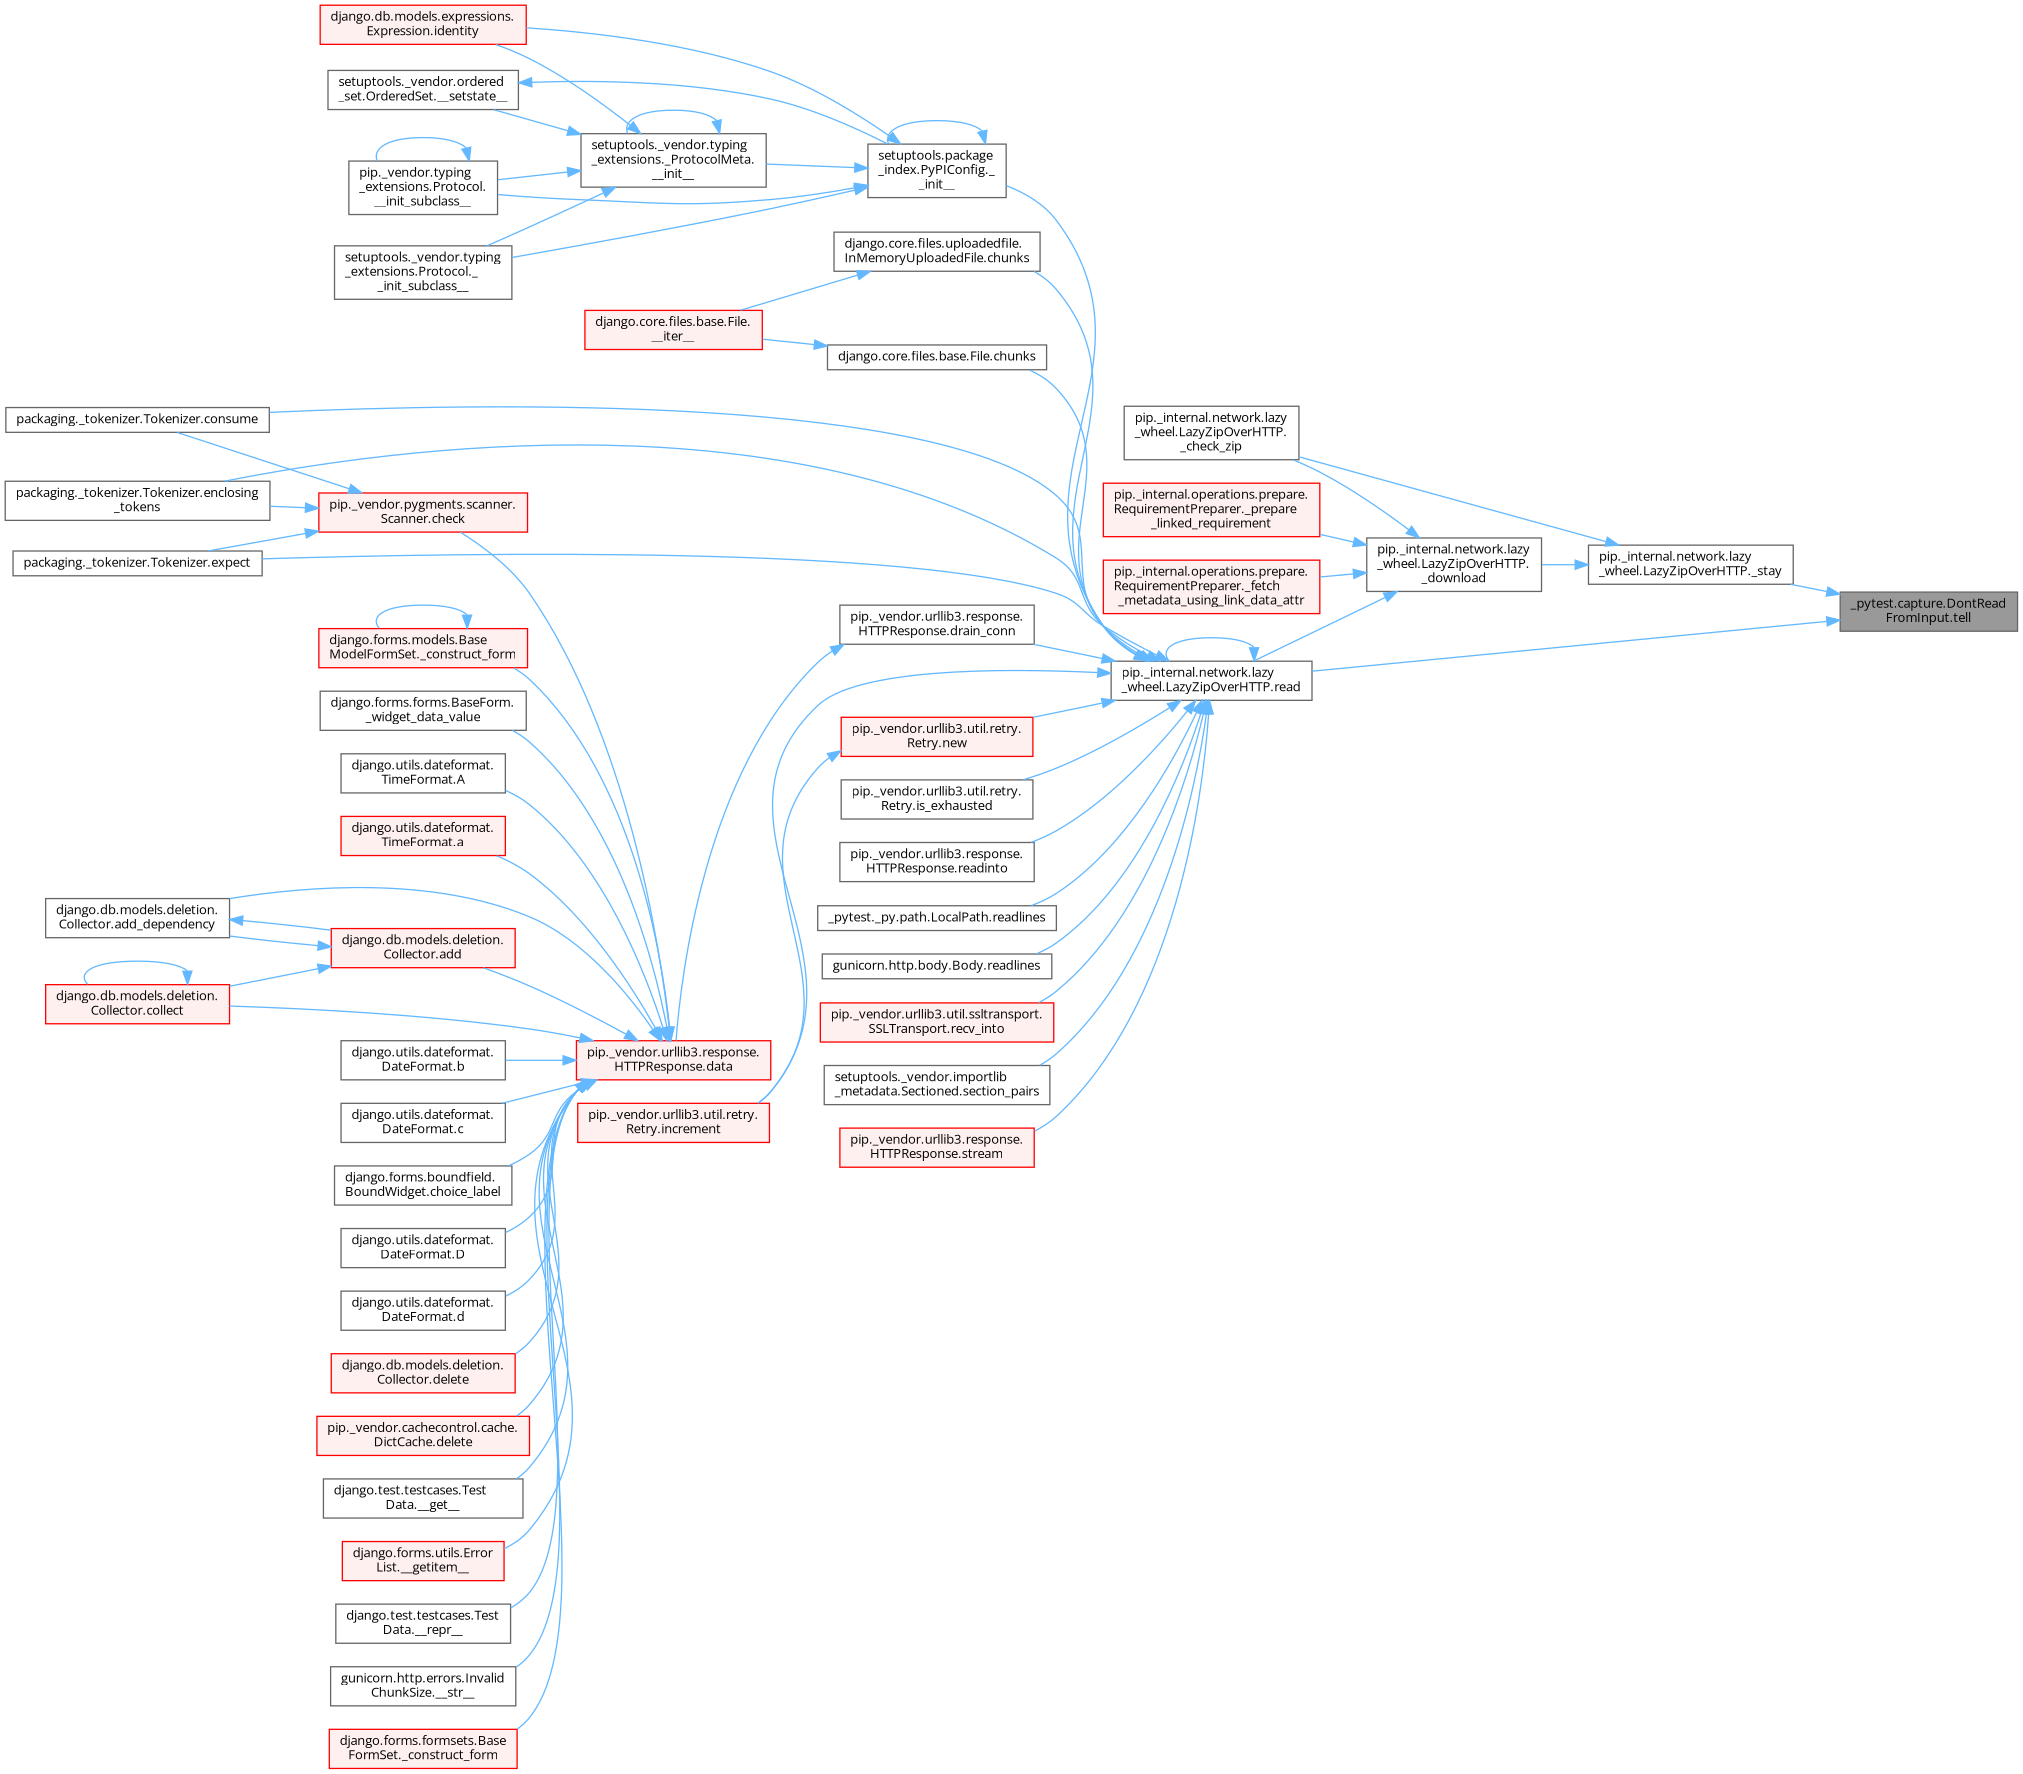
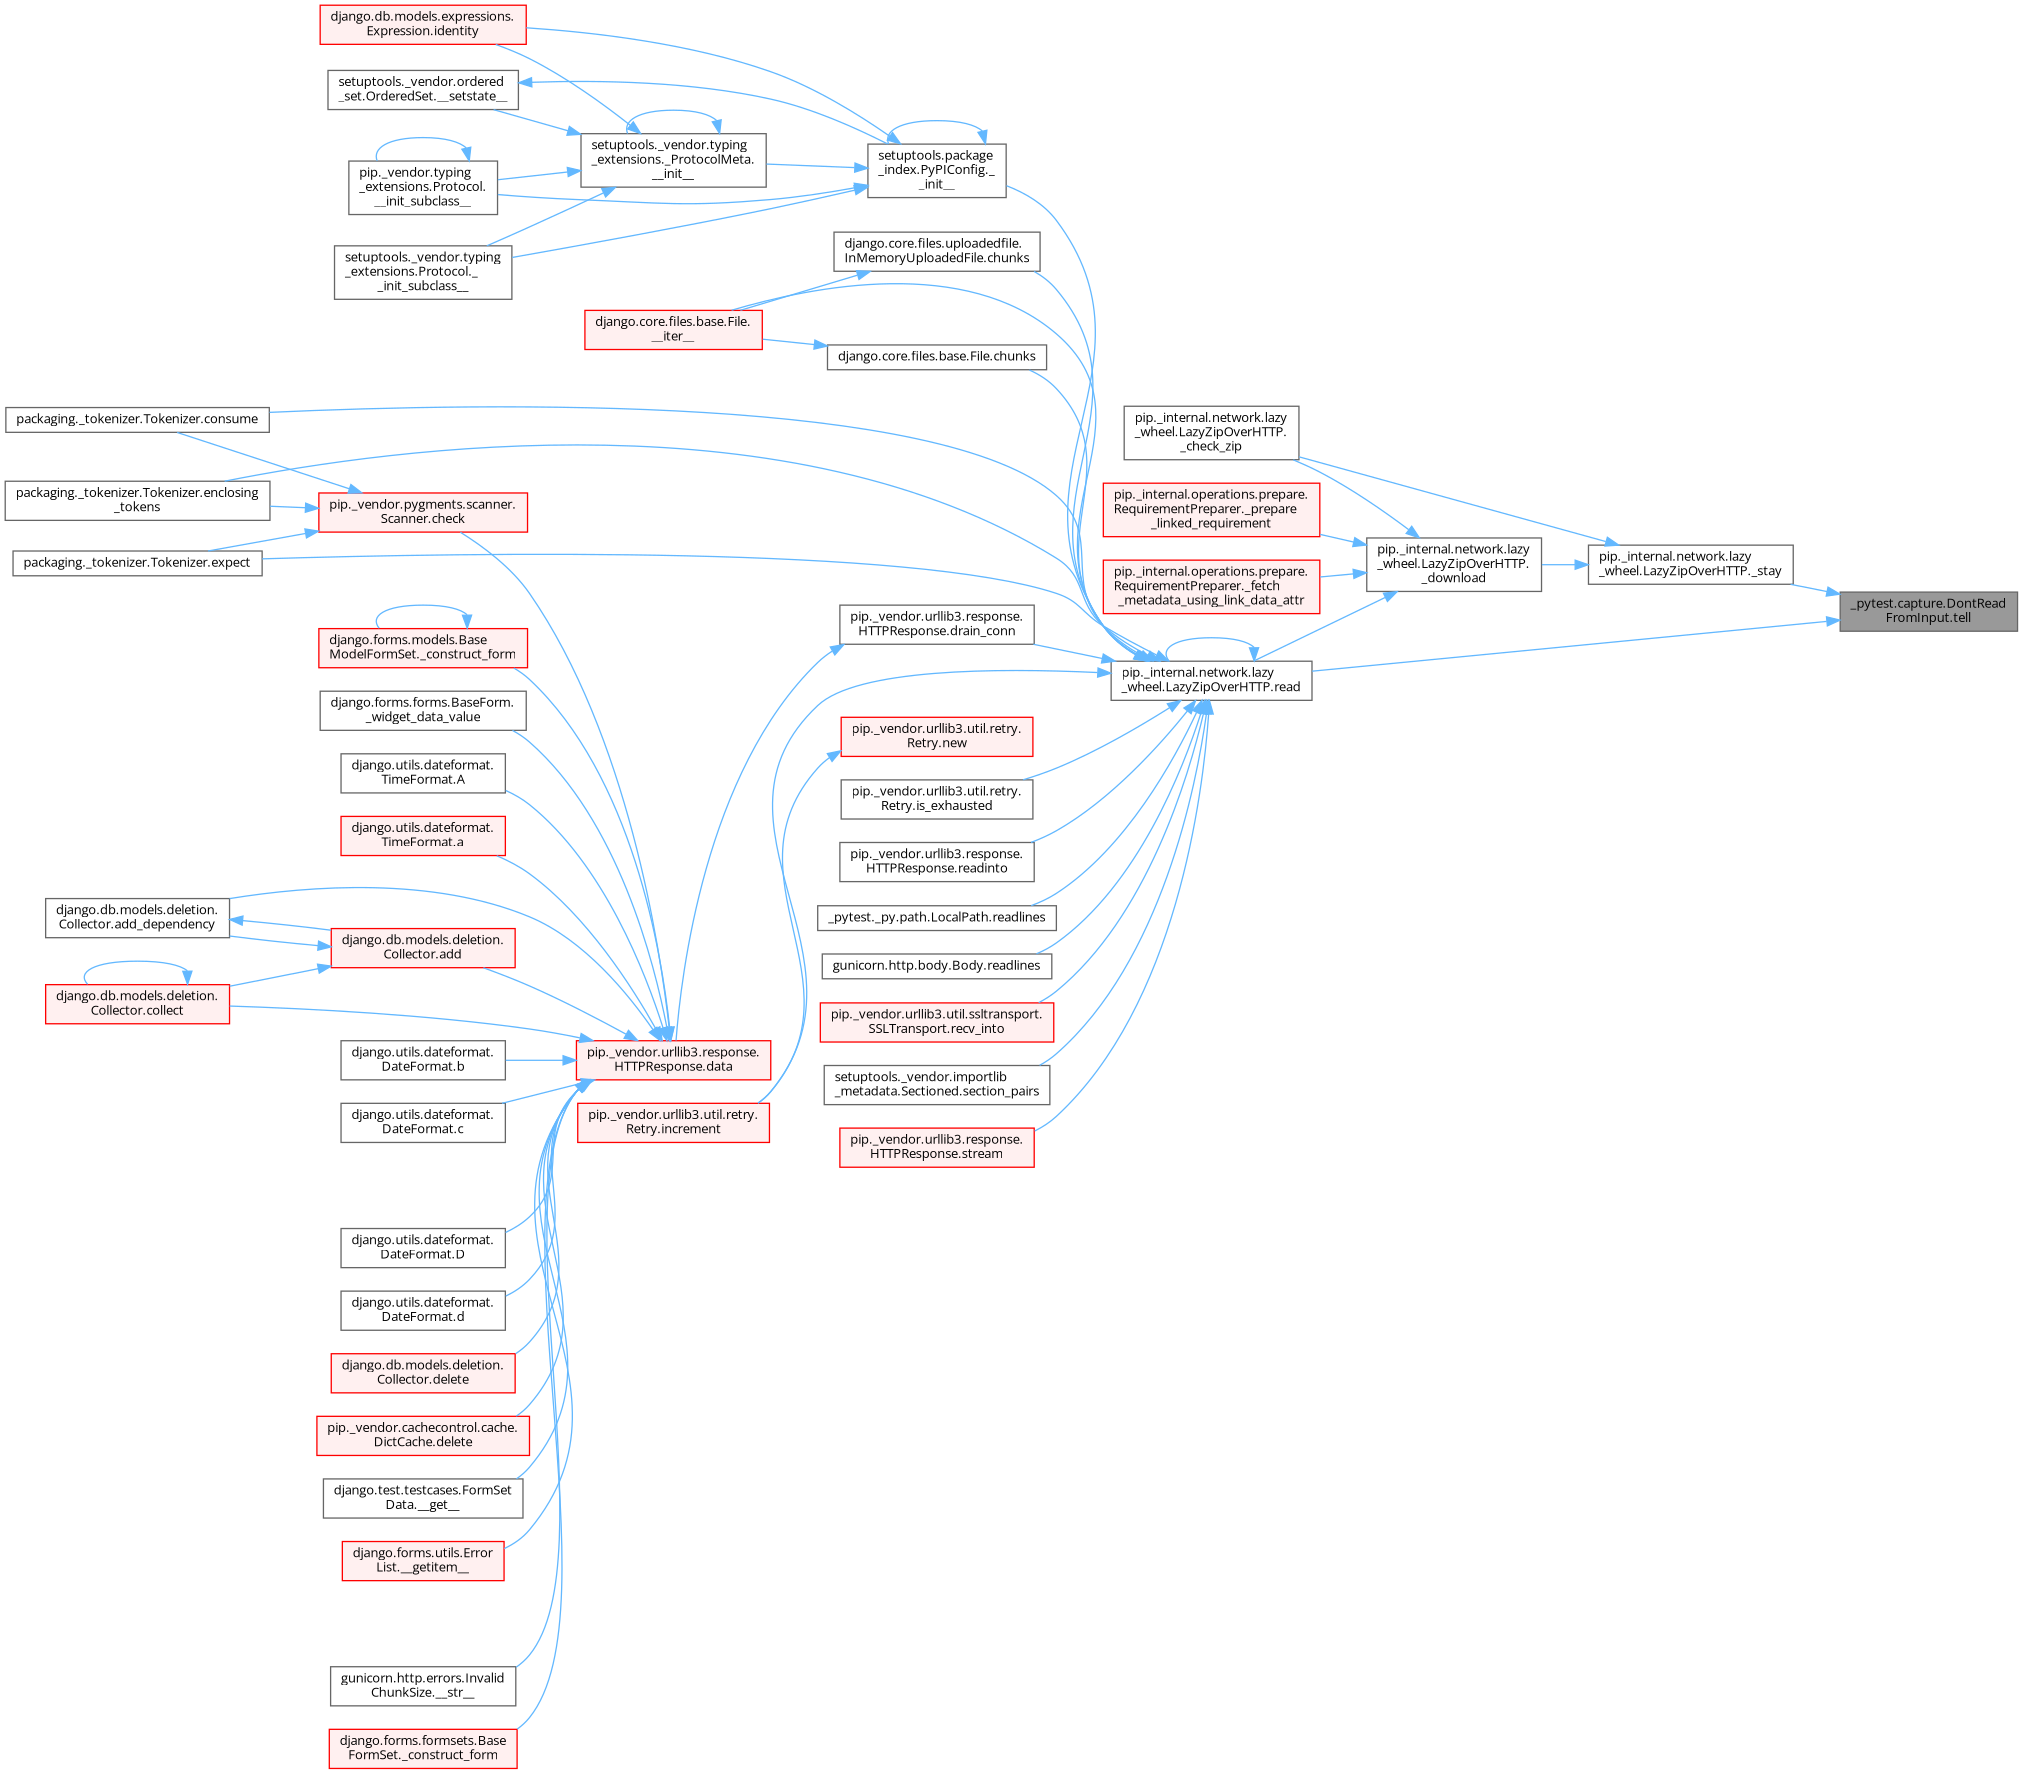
edge "pip._vendor.urllib3.util.retry. Retry.new" -> "pip._internal.network.lazy _wheel.LazyZipOverHTTP.read": now "django.core.files.base.File. __iter__" -> "pip._internal.network.lazy _wheel.LazyZipOverHTTP.read"
node "django.forms.boundfield. BoundWidget.choice_label": removed
node "django.test.testcases.Test Data.__get__": label "django.test.testcases.Test Data.__get__" -> "django.test.testcases.FormSet Data.__get__"
node "django.test.testcases.Test Data.__repr__": removed
